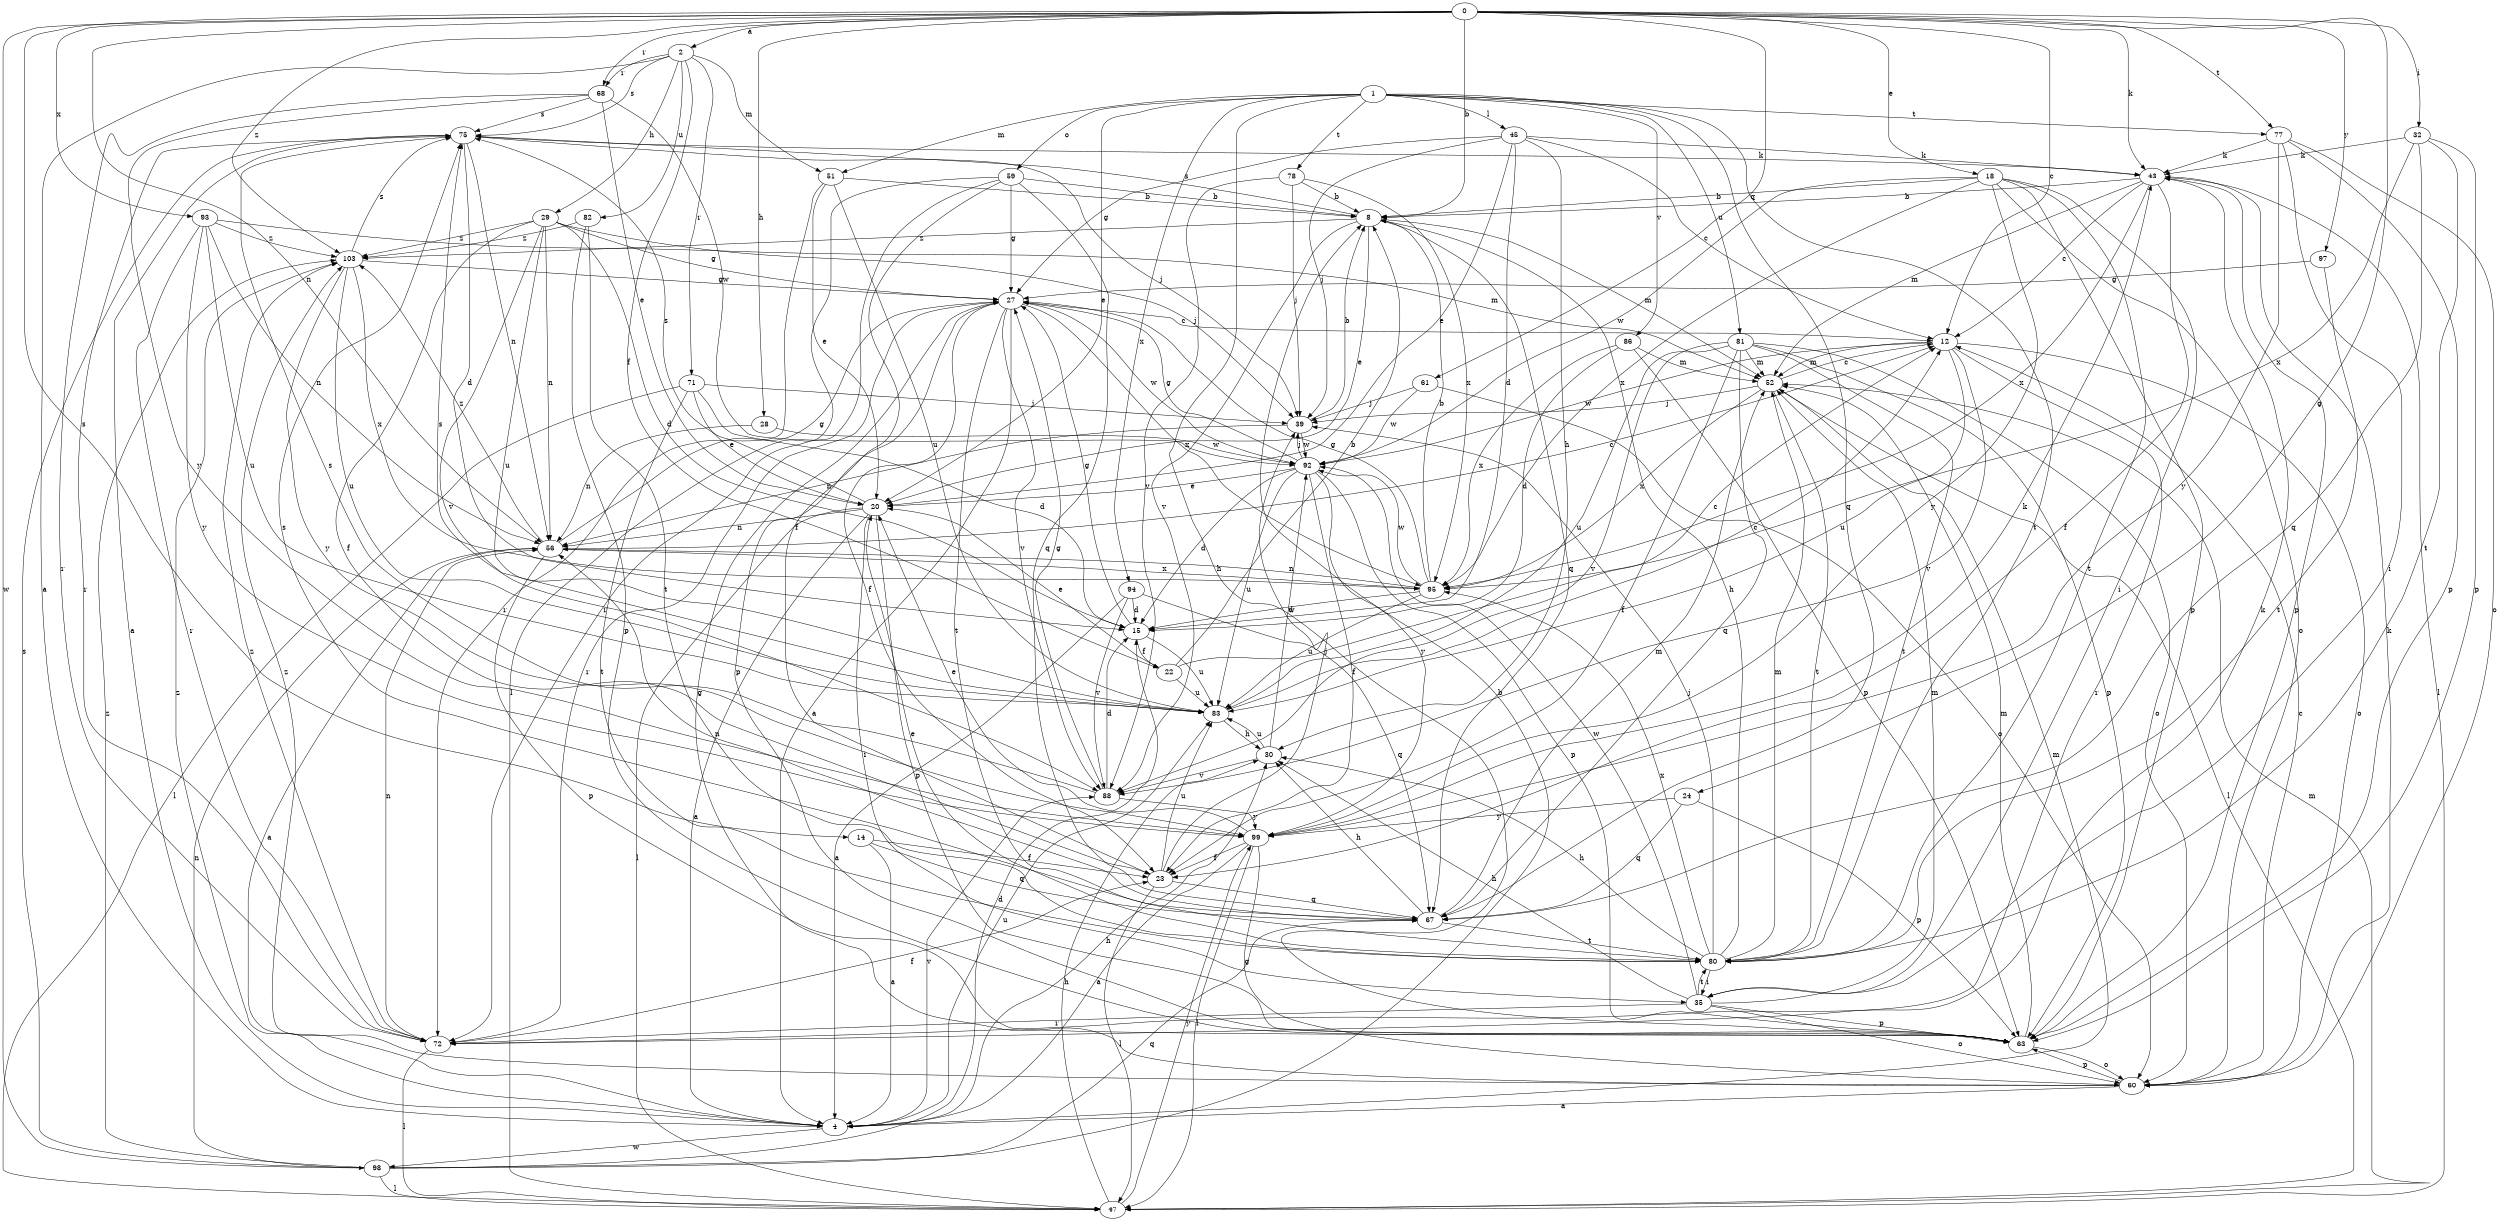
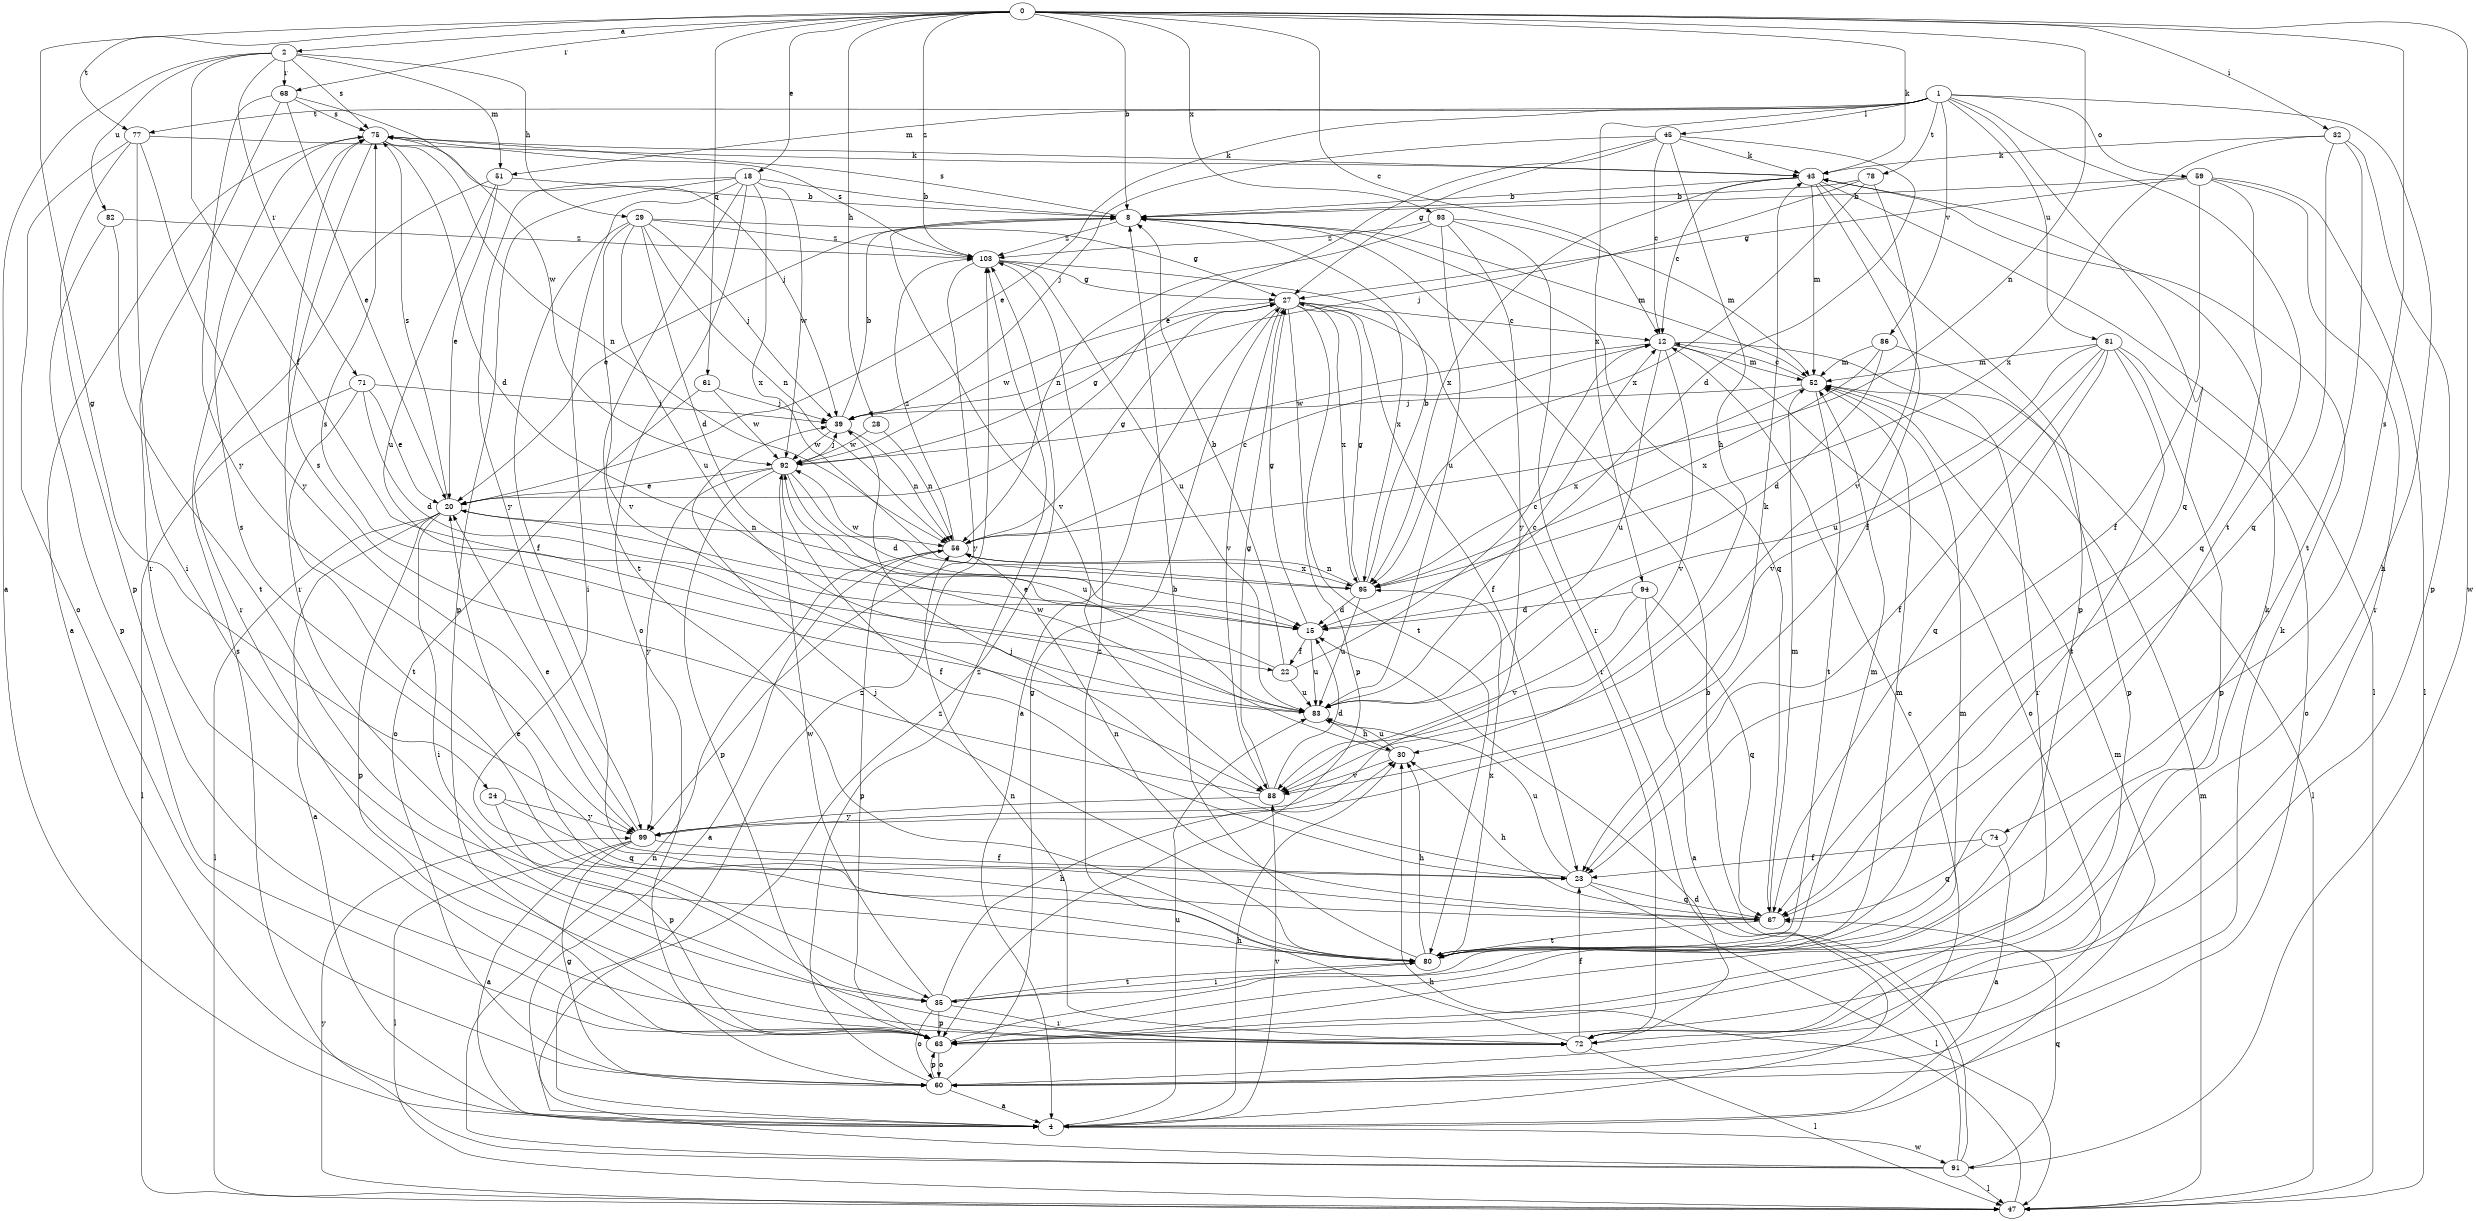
node "97": removed
edge "80" -> "8": label "h" -> "b"
node "14": label "14" -> "74"
node "98": label "98" -> "91"
